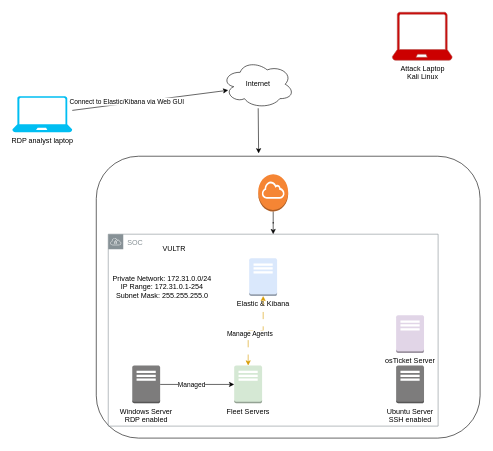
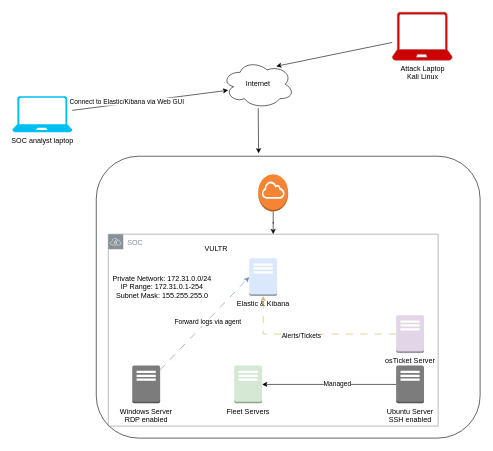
edge "Attack Laptop Kali Linux" -> "Internet": added
node "RDP analyst laptop": label "RDP analyst laptop" -> "SOC analyst laptop"
node "VULTR": moved (174, 249) -> (216, 249)
node "Private Network: 172.31.0.0/24 IP Range: 172.31.0.1-254 Subnet Mask: 255.255.255.0": label "Private Network: 172.31.0.0/24 IP Range: 172.31.0.1-254 Subnet Mask: 255.255.255.0" -> "Private Network: 172.31.0.0/24 IP Range: 172.31.0.1-254 Subnet Mask: 155.255.255.0"
edge "Windows Server RDP enabled" -> "Elastic & Kibana": added, label "Forward logs via agent"
edge "Elastic & Kibana" -- "Fleet Servers": removed, label "Manage Agents"
edge "osTicket Server" -> "Elastic & Kibana": added, label "Alerts/Tickets"
edge "Windows Server RDP enabled" -> "Fleet Servers": removed, label "Managed"
edge "Ubuntu Server SSH enabled" -> "Fleet Servers": added, label "Managed"
